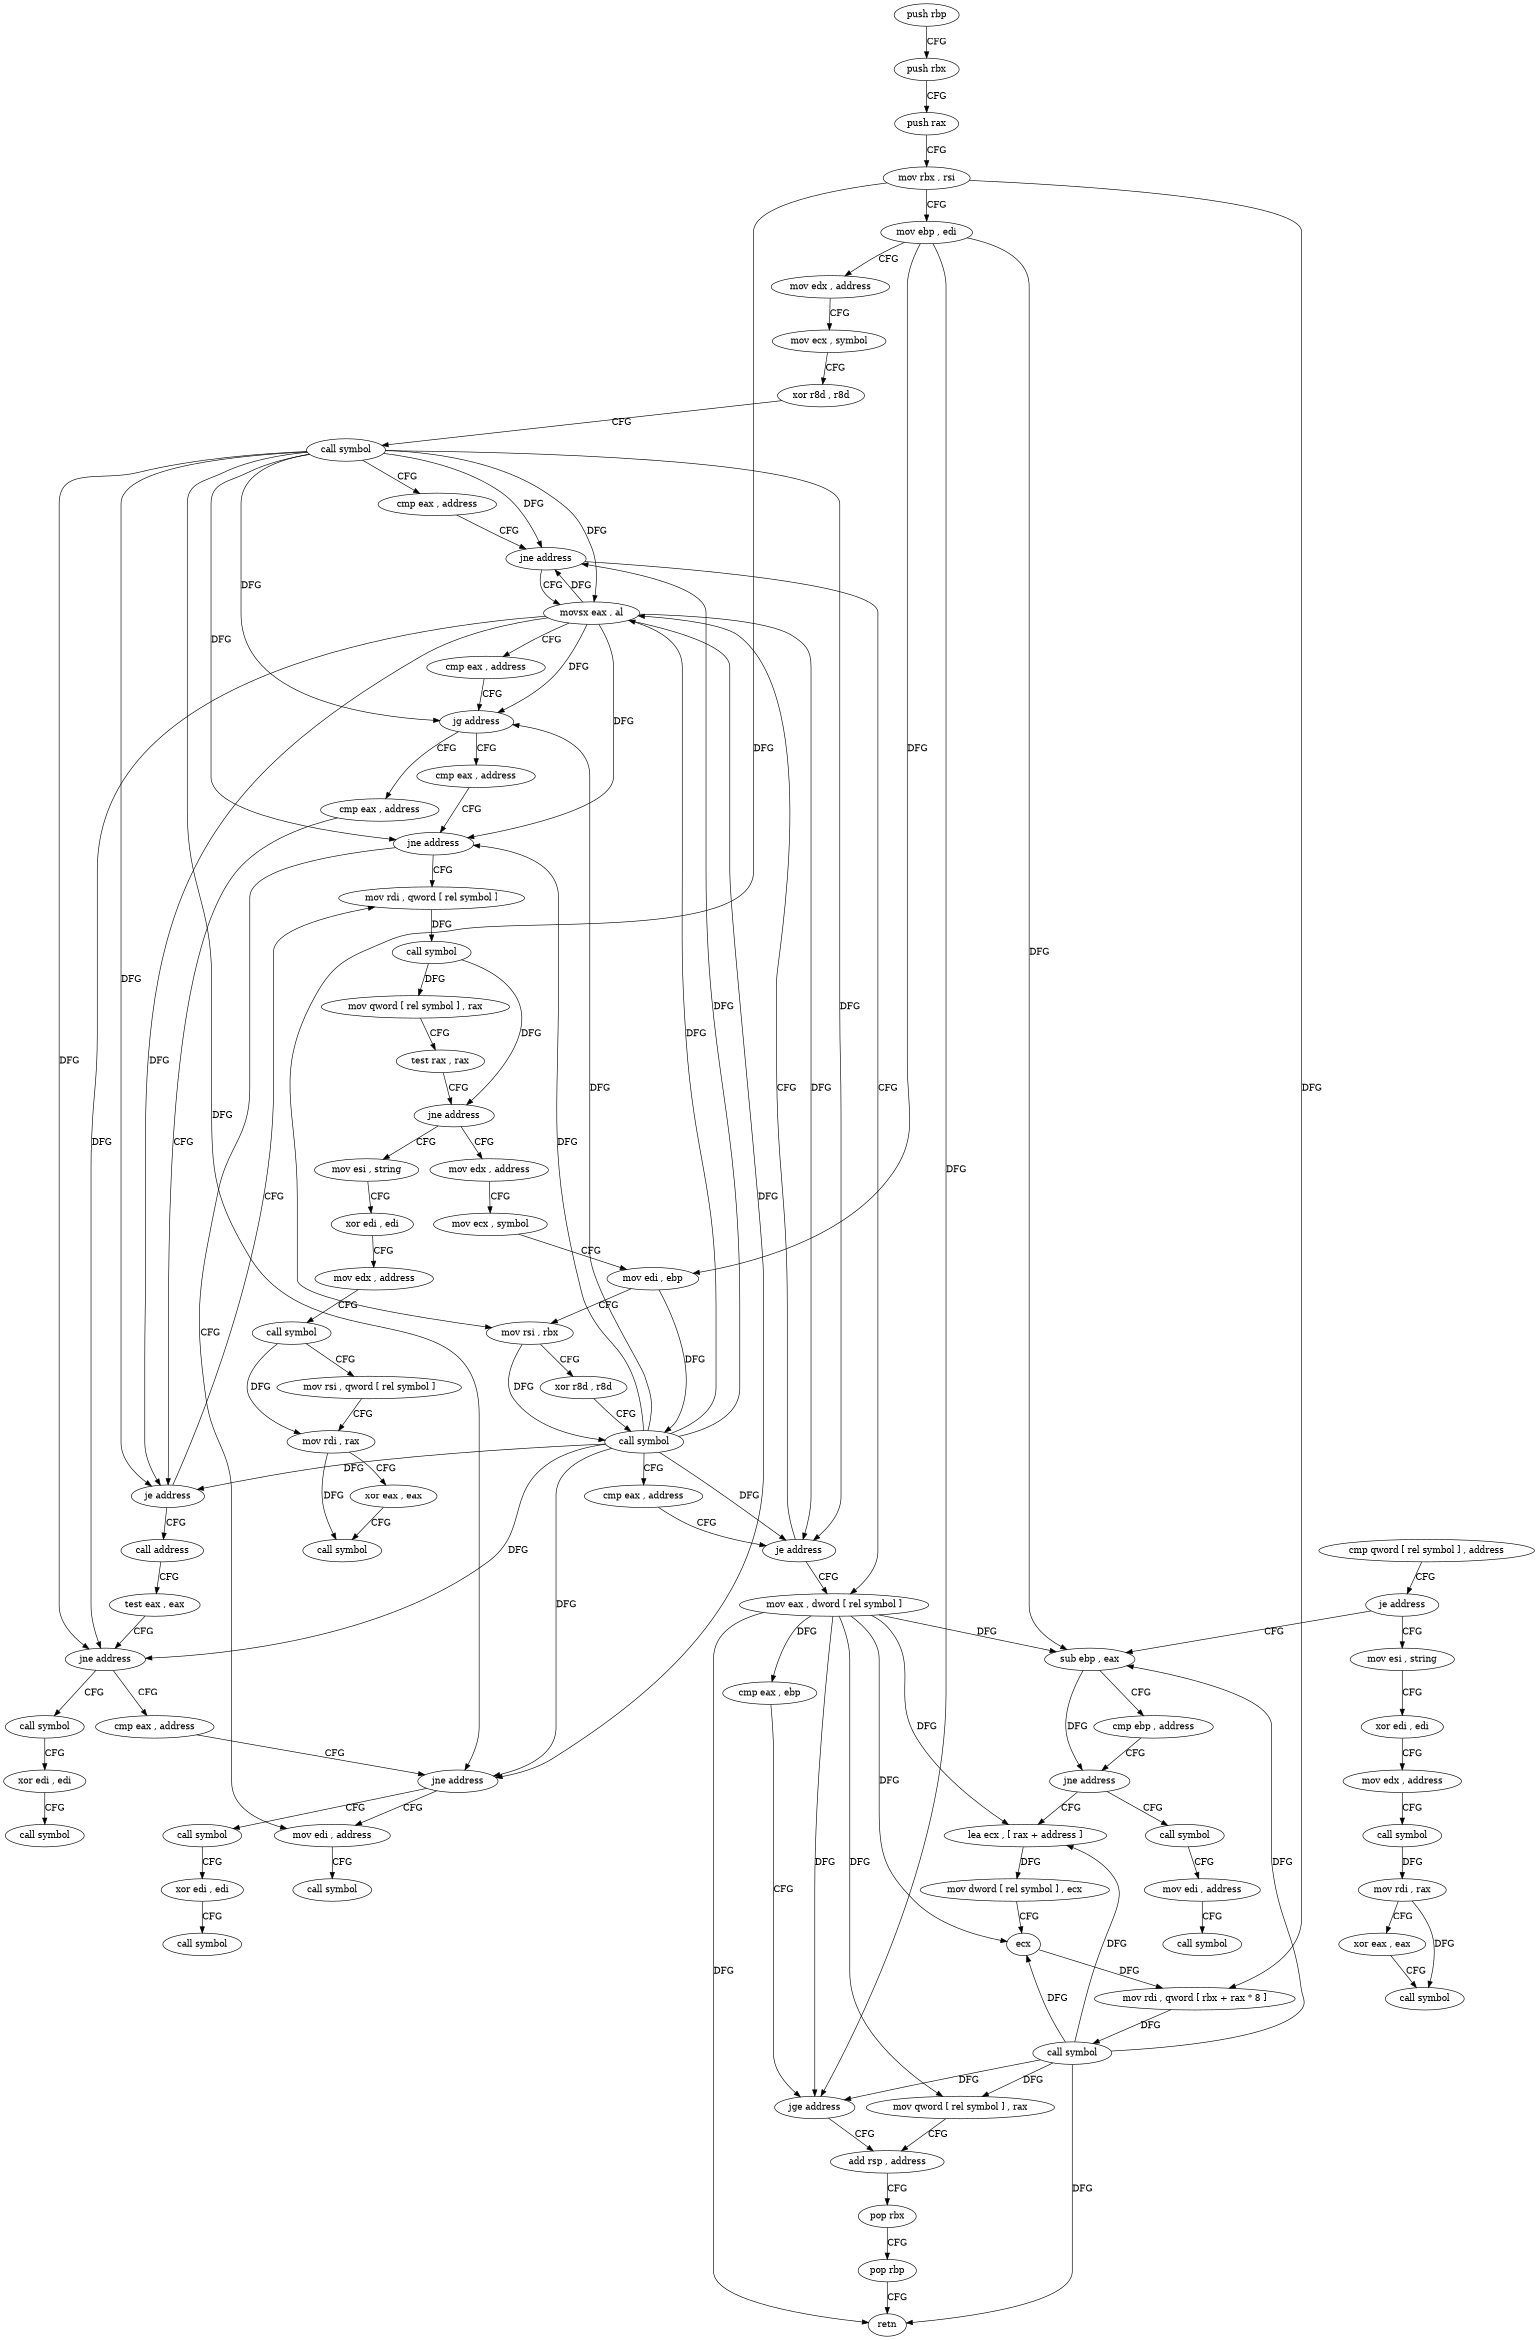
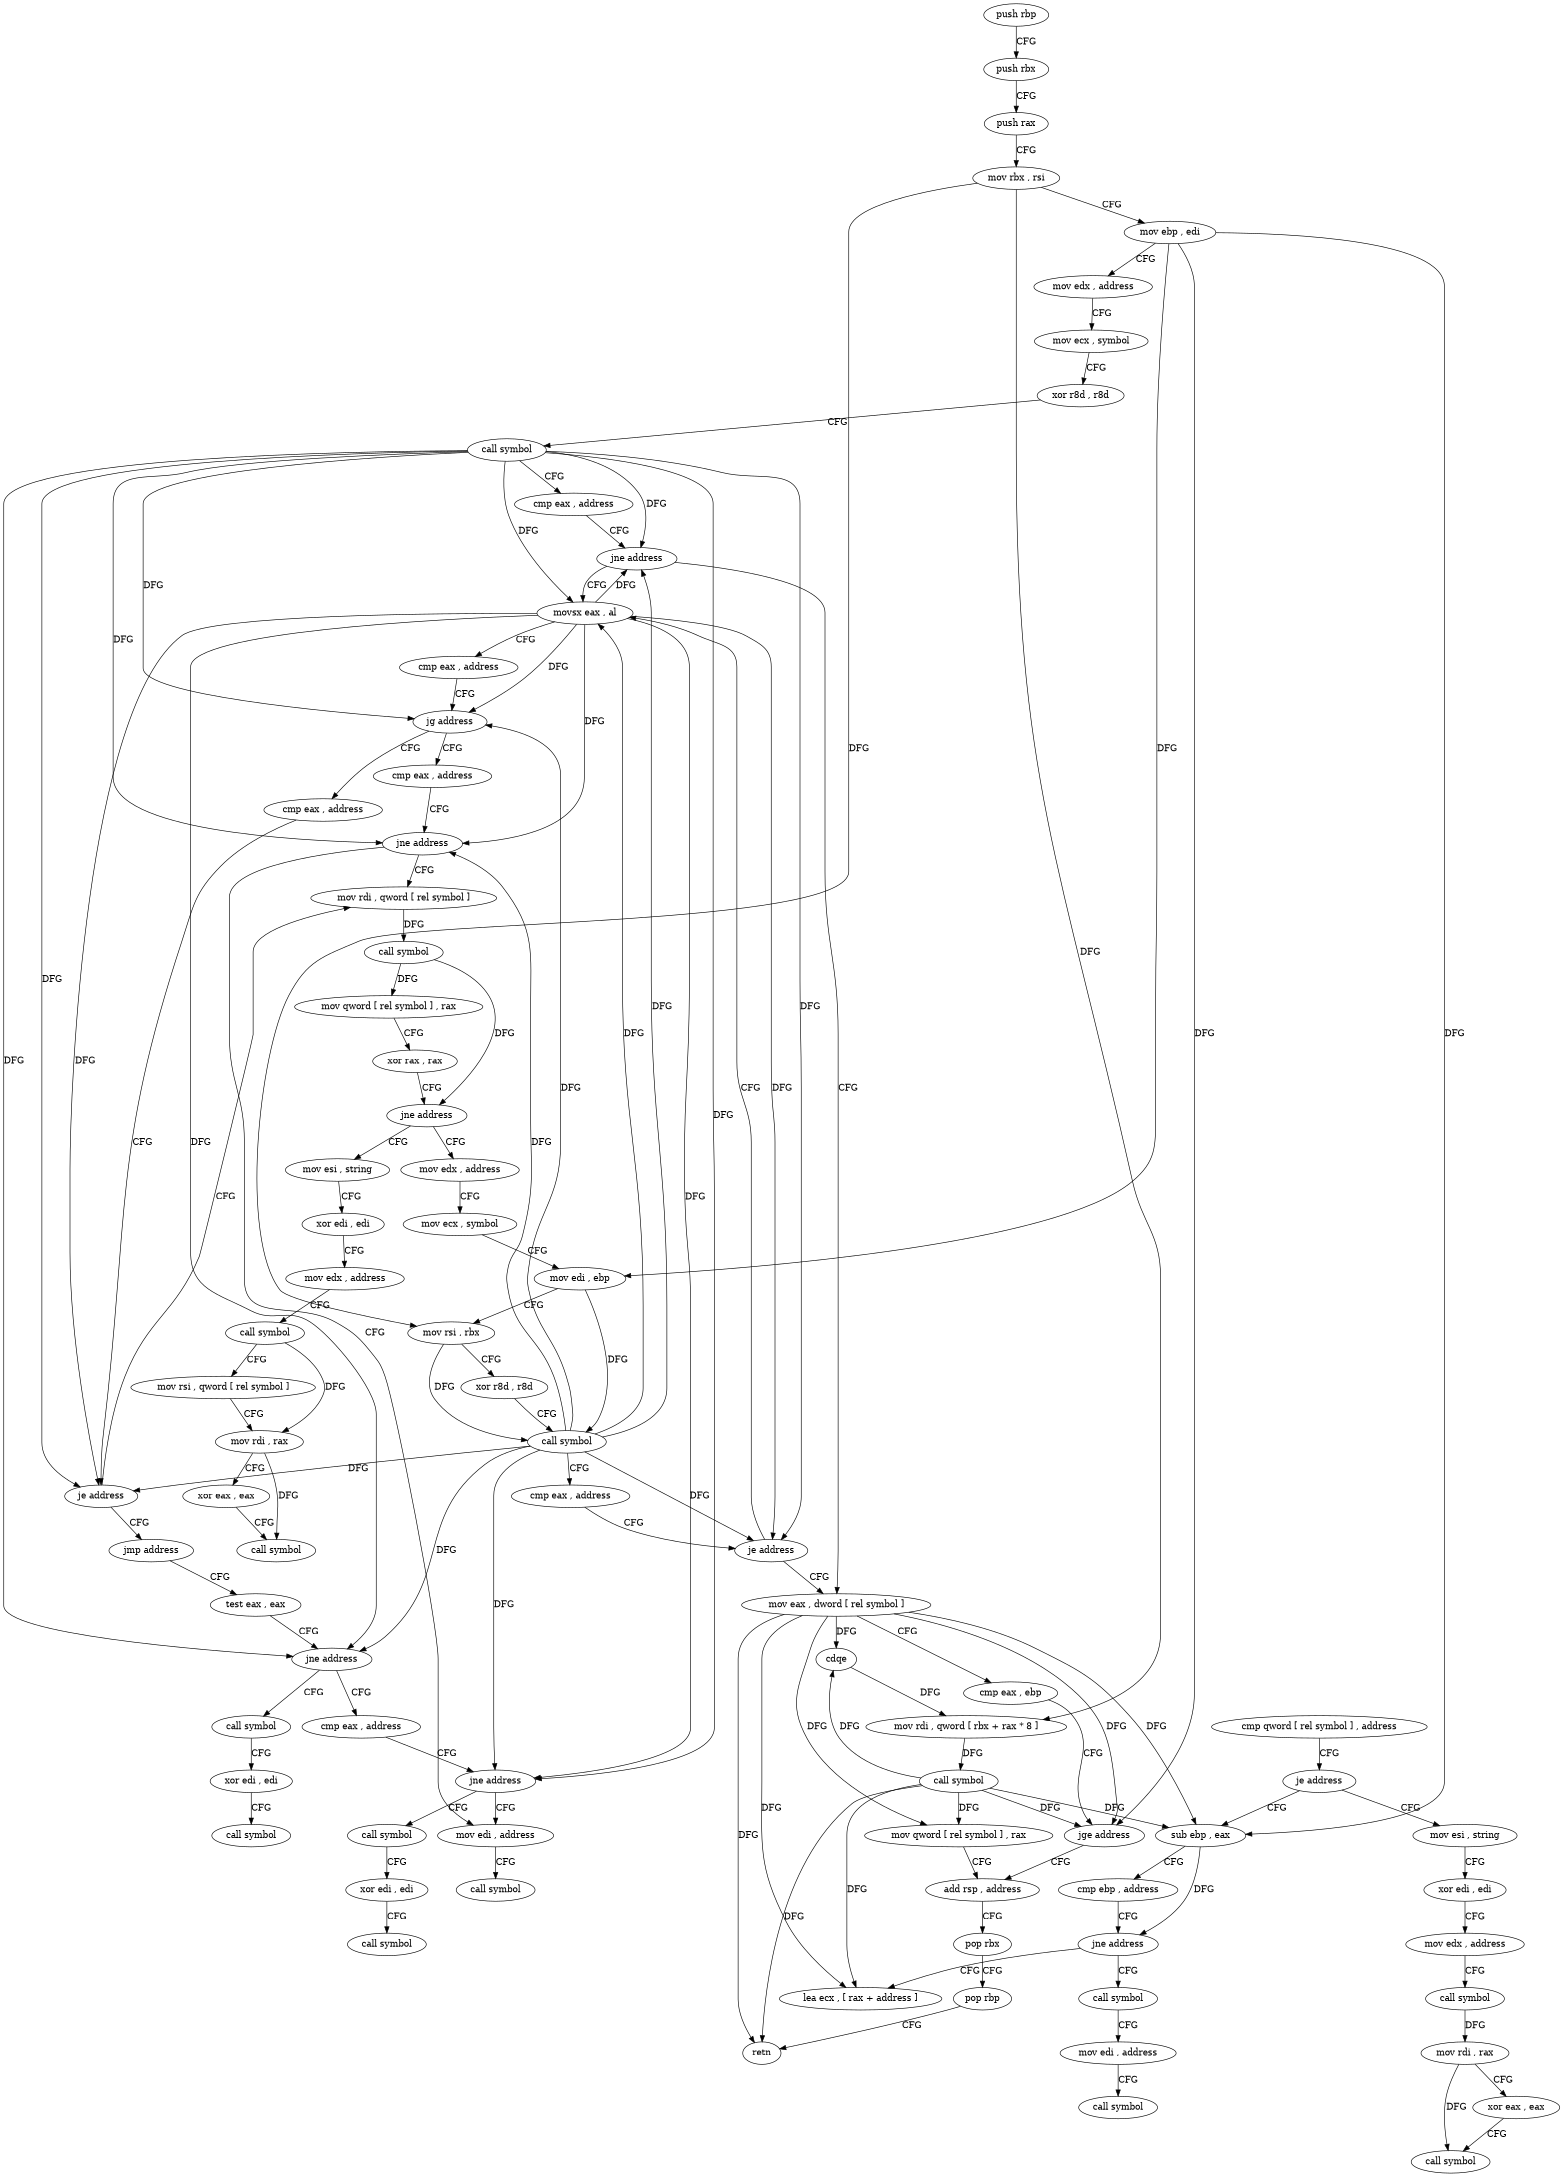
node "test rax , rax": label "test rax , rax" -> "xor rax , rax"
node "call address": label "call address" -> "jmp address"
edge "mov eax , dword [ rel symbol ]" -> "cmp eax , ebp": label "DFG" -> "CFG"
node "mov dword [ rel symbol ] , ecx": removed
node "ecx": label "ecx" -> "cdqe"
